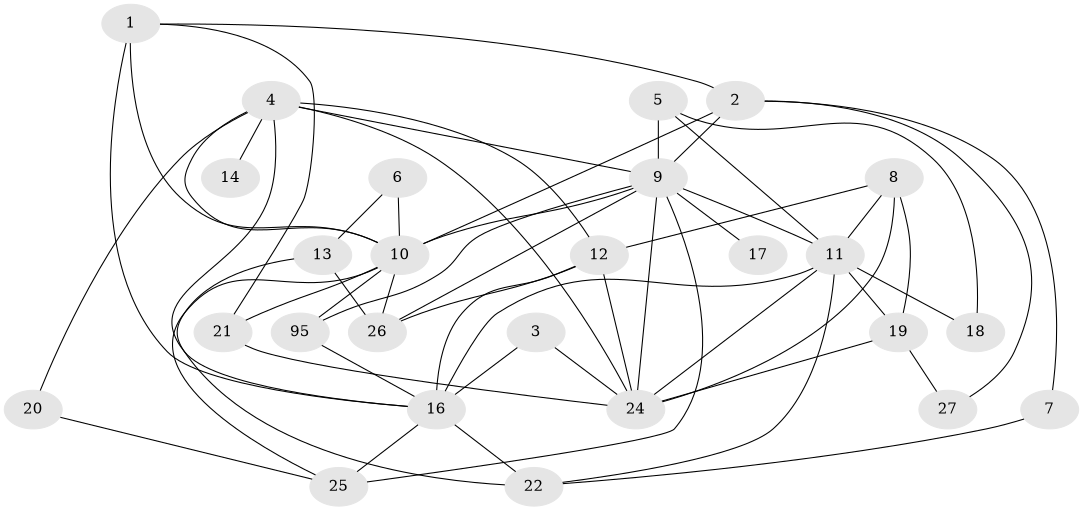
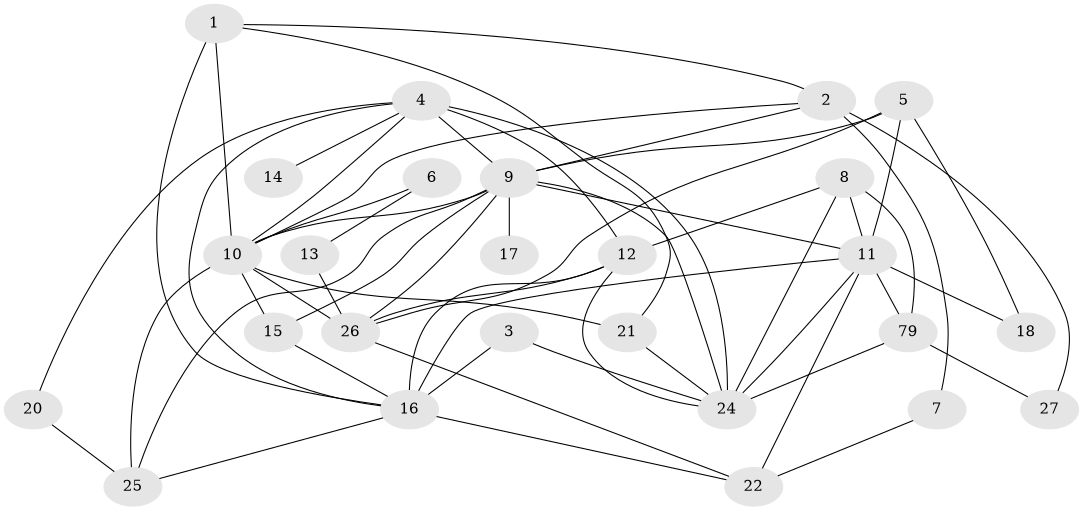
edge "5" -- "26": added
node "95": label "95" -> "15"
node "19": label "19" -> "79"
edge "13" -- "22": now "26" -- "22"
